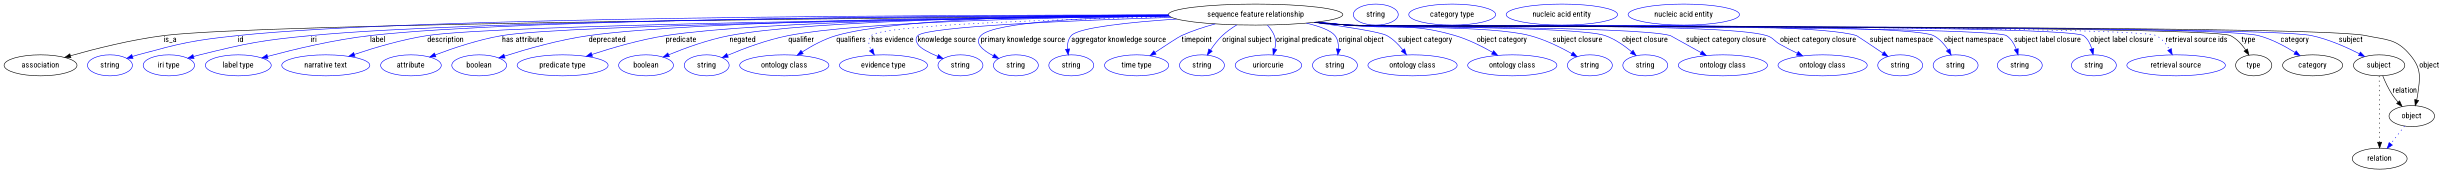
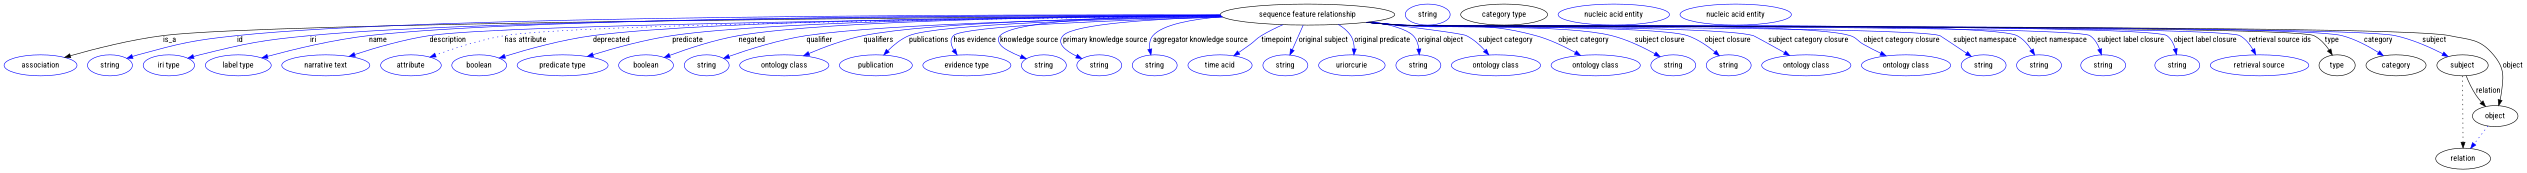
node "category type": color blue -> black
edge "sequence feature relationship" -> "attribute": style solid -> dotted
edge "sequence feature relationship" -> "evidence type": style dotted -> solid
edge "sequence feature relationship" -> "retrieval source": style dotted -> solid
edge "sequence feature relationship" -> "label type": label "label" -> "name"
node "association": color black -> blue
node "publication": added
node "time type": label "time type" -> "time acid"
